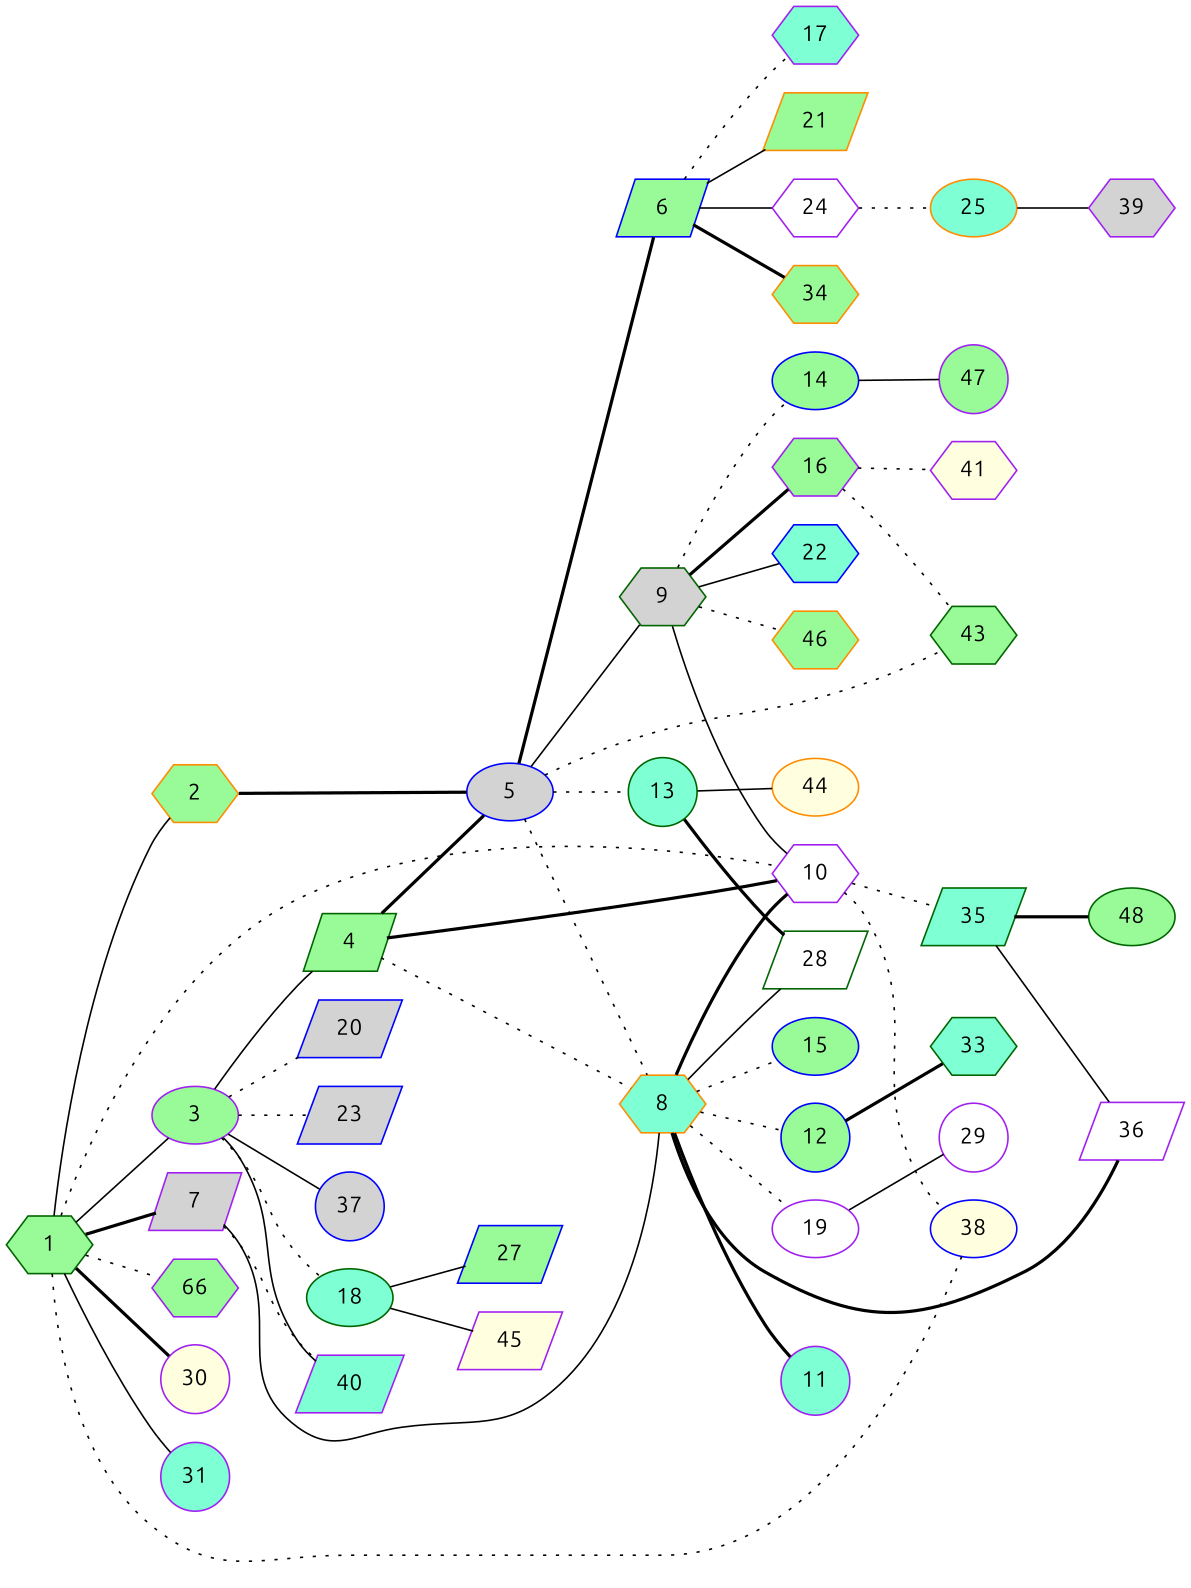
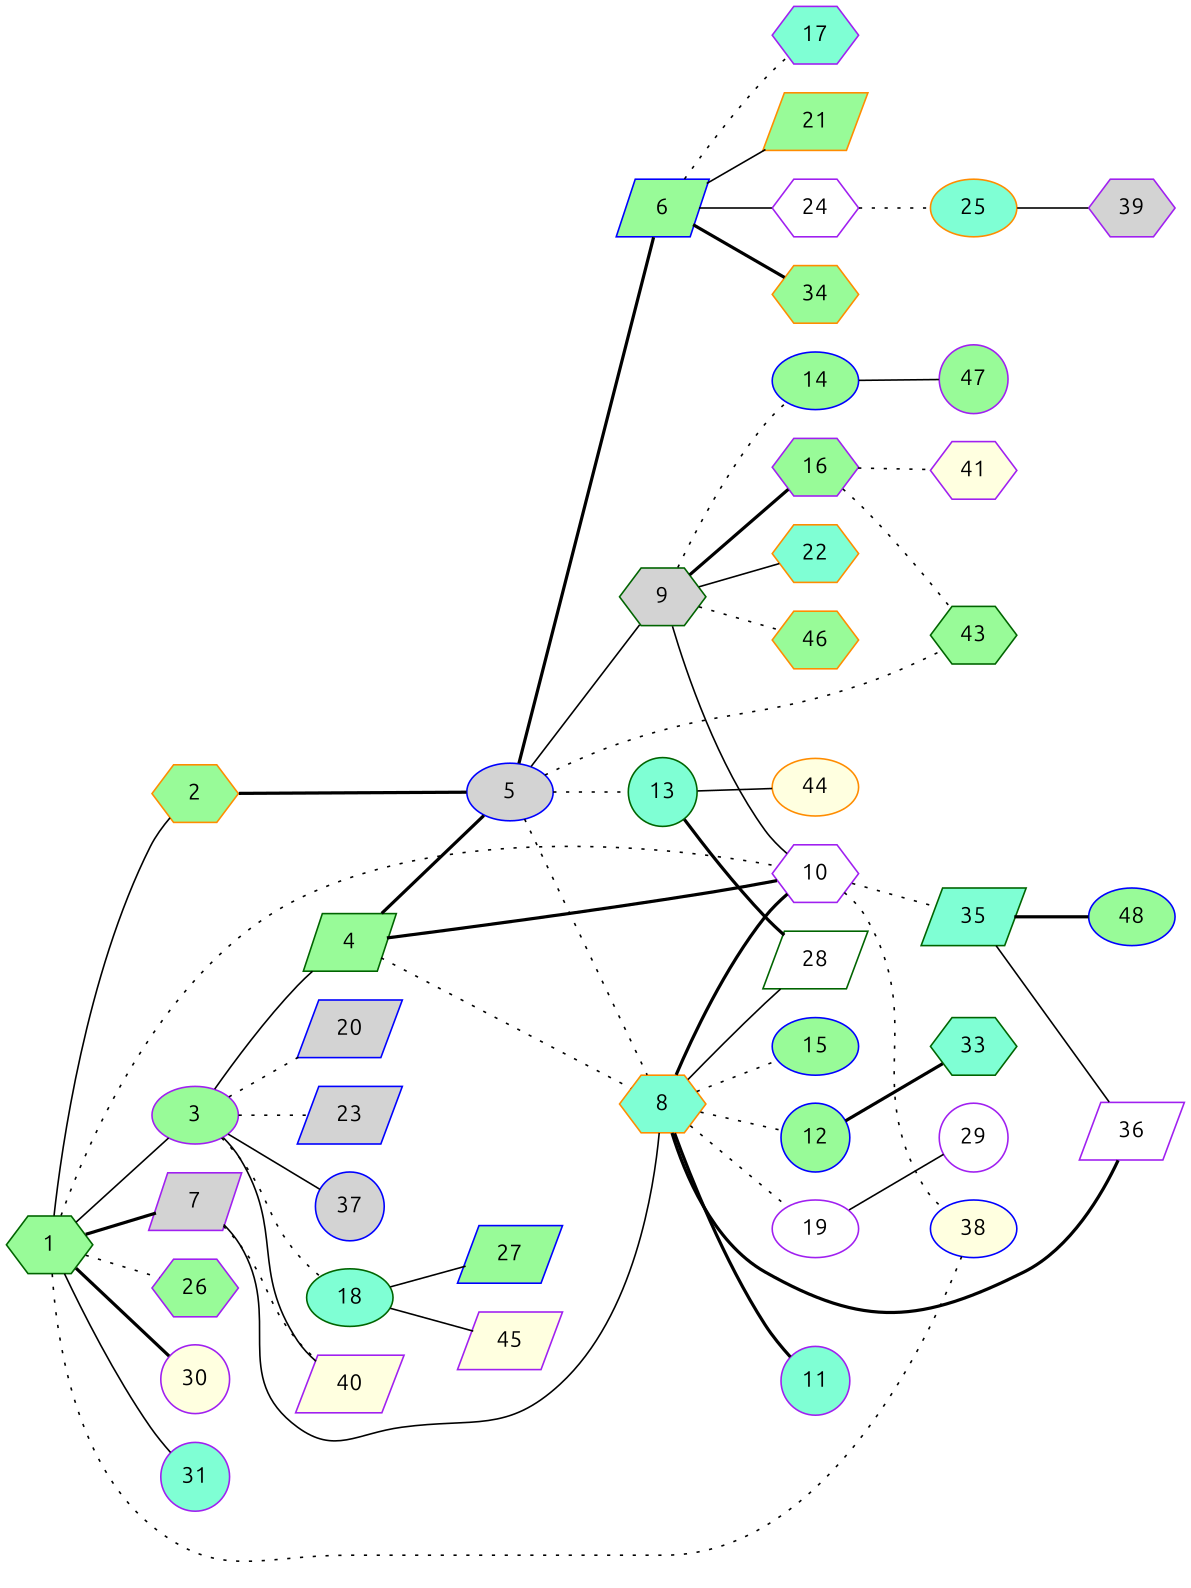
node "22": color blue -> darkorange
node "48": color darkgreen -> blue
node "66": label "66" -> "26"
node "40": fillcolor aquamarine -> lightyellow
